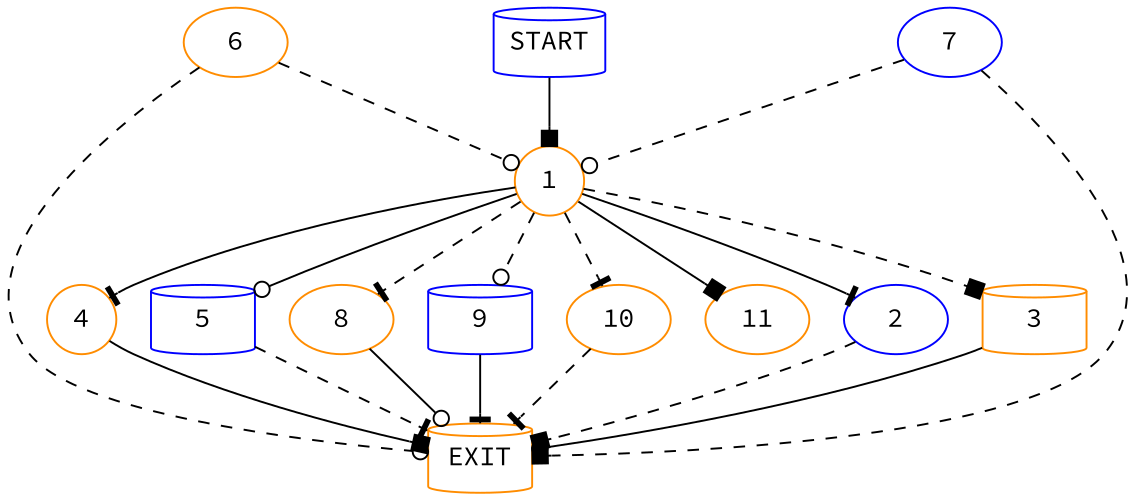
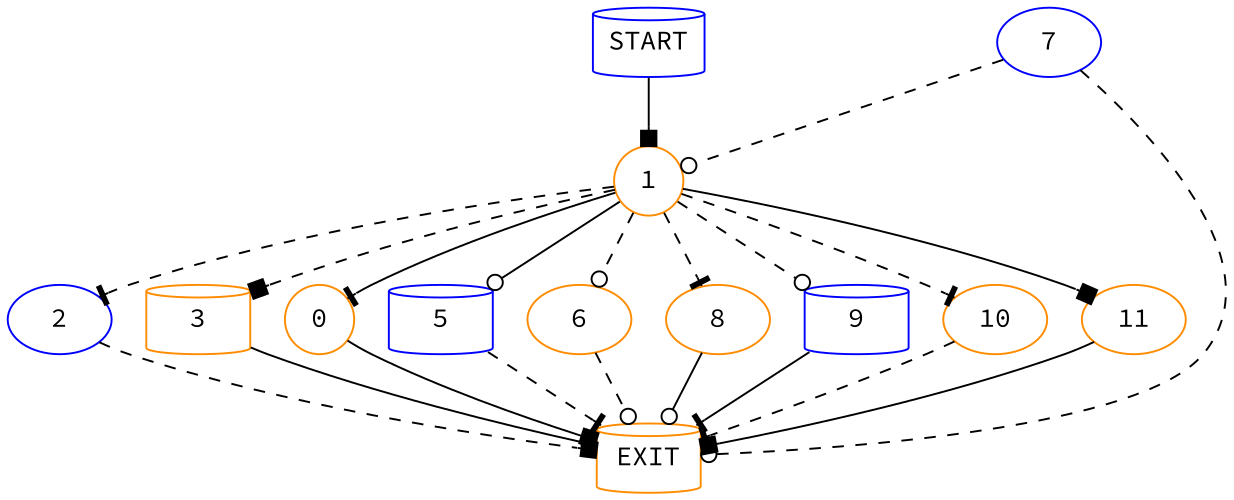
edge "6" -> "1": reversed
edge "1" -> "2": style solid -> dashed
node "4": label "4" -> "0"
edge "11" -> "EXIT": added
edge "7" -> "EXIT": arrowhead box -> odot
